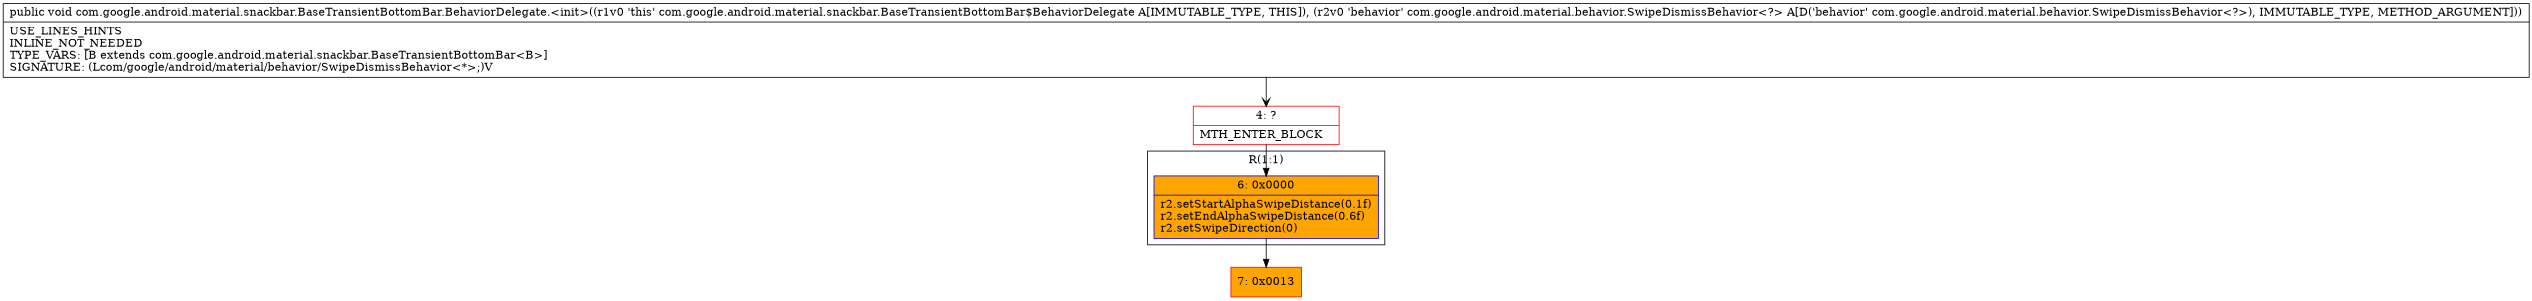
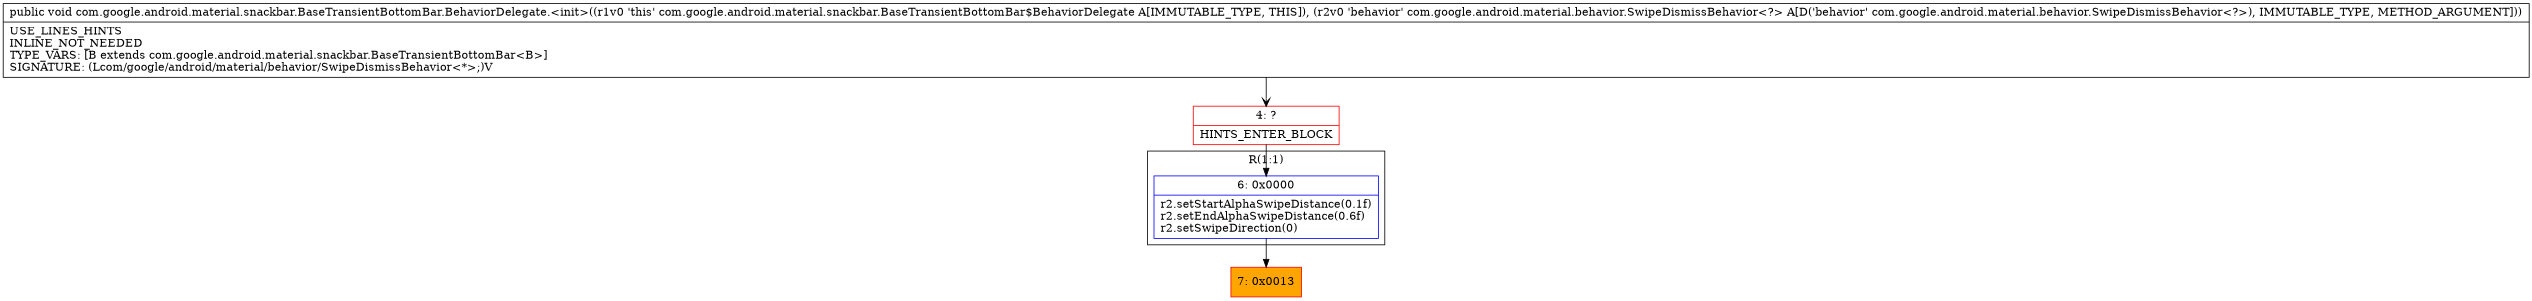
node "4: ?": text "MTH_ENTER_BLOCK" -> "HINTS_ENTER_BLOCK"
node "6: 0x0000": fillcolor orange -> white
